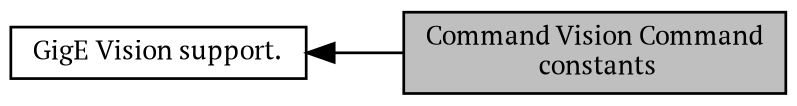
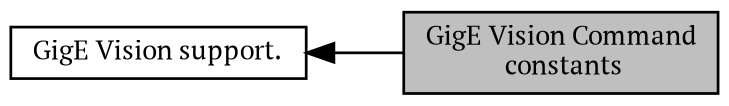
node "Command Vision Command constants": label "Command Vision Command constants" -> "GigE Vision Command constants"
